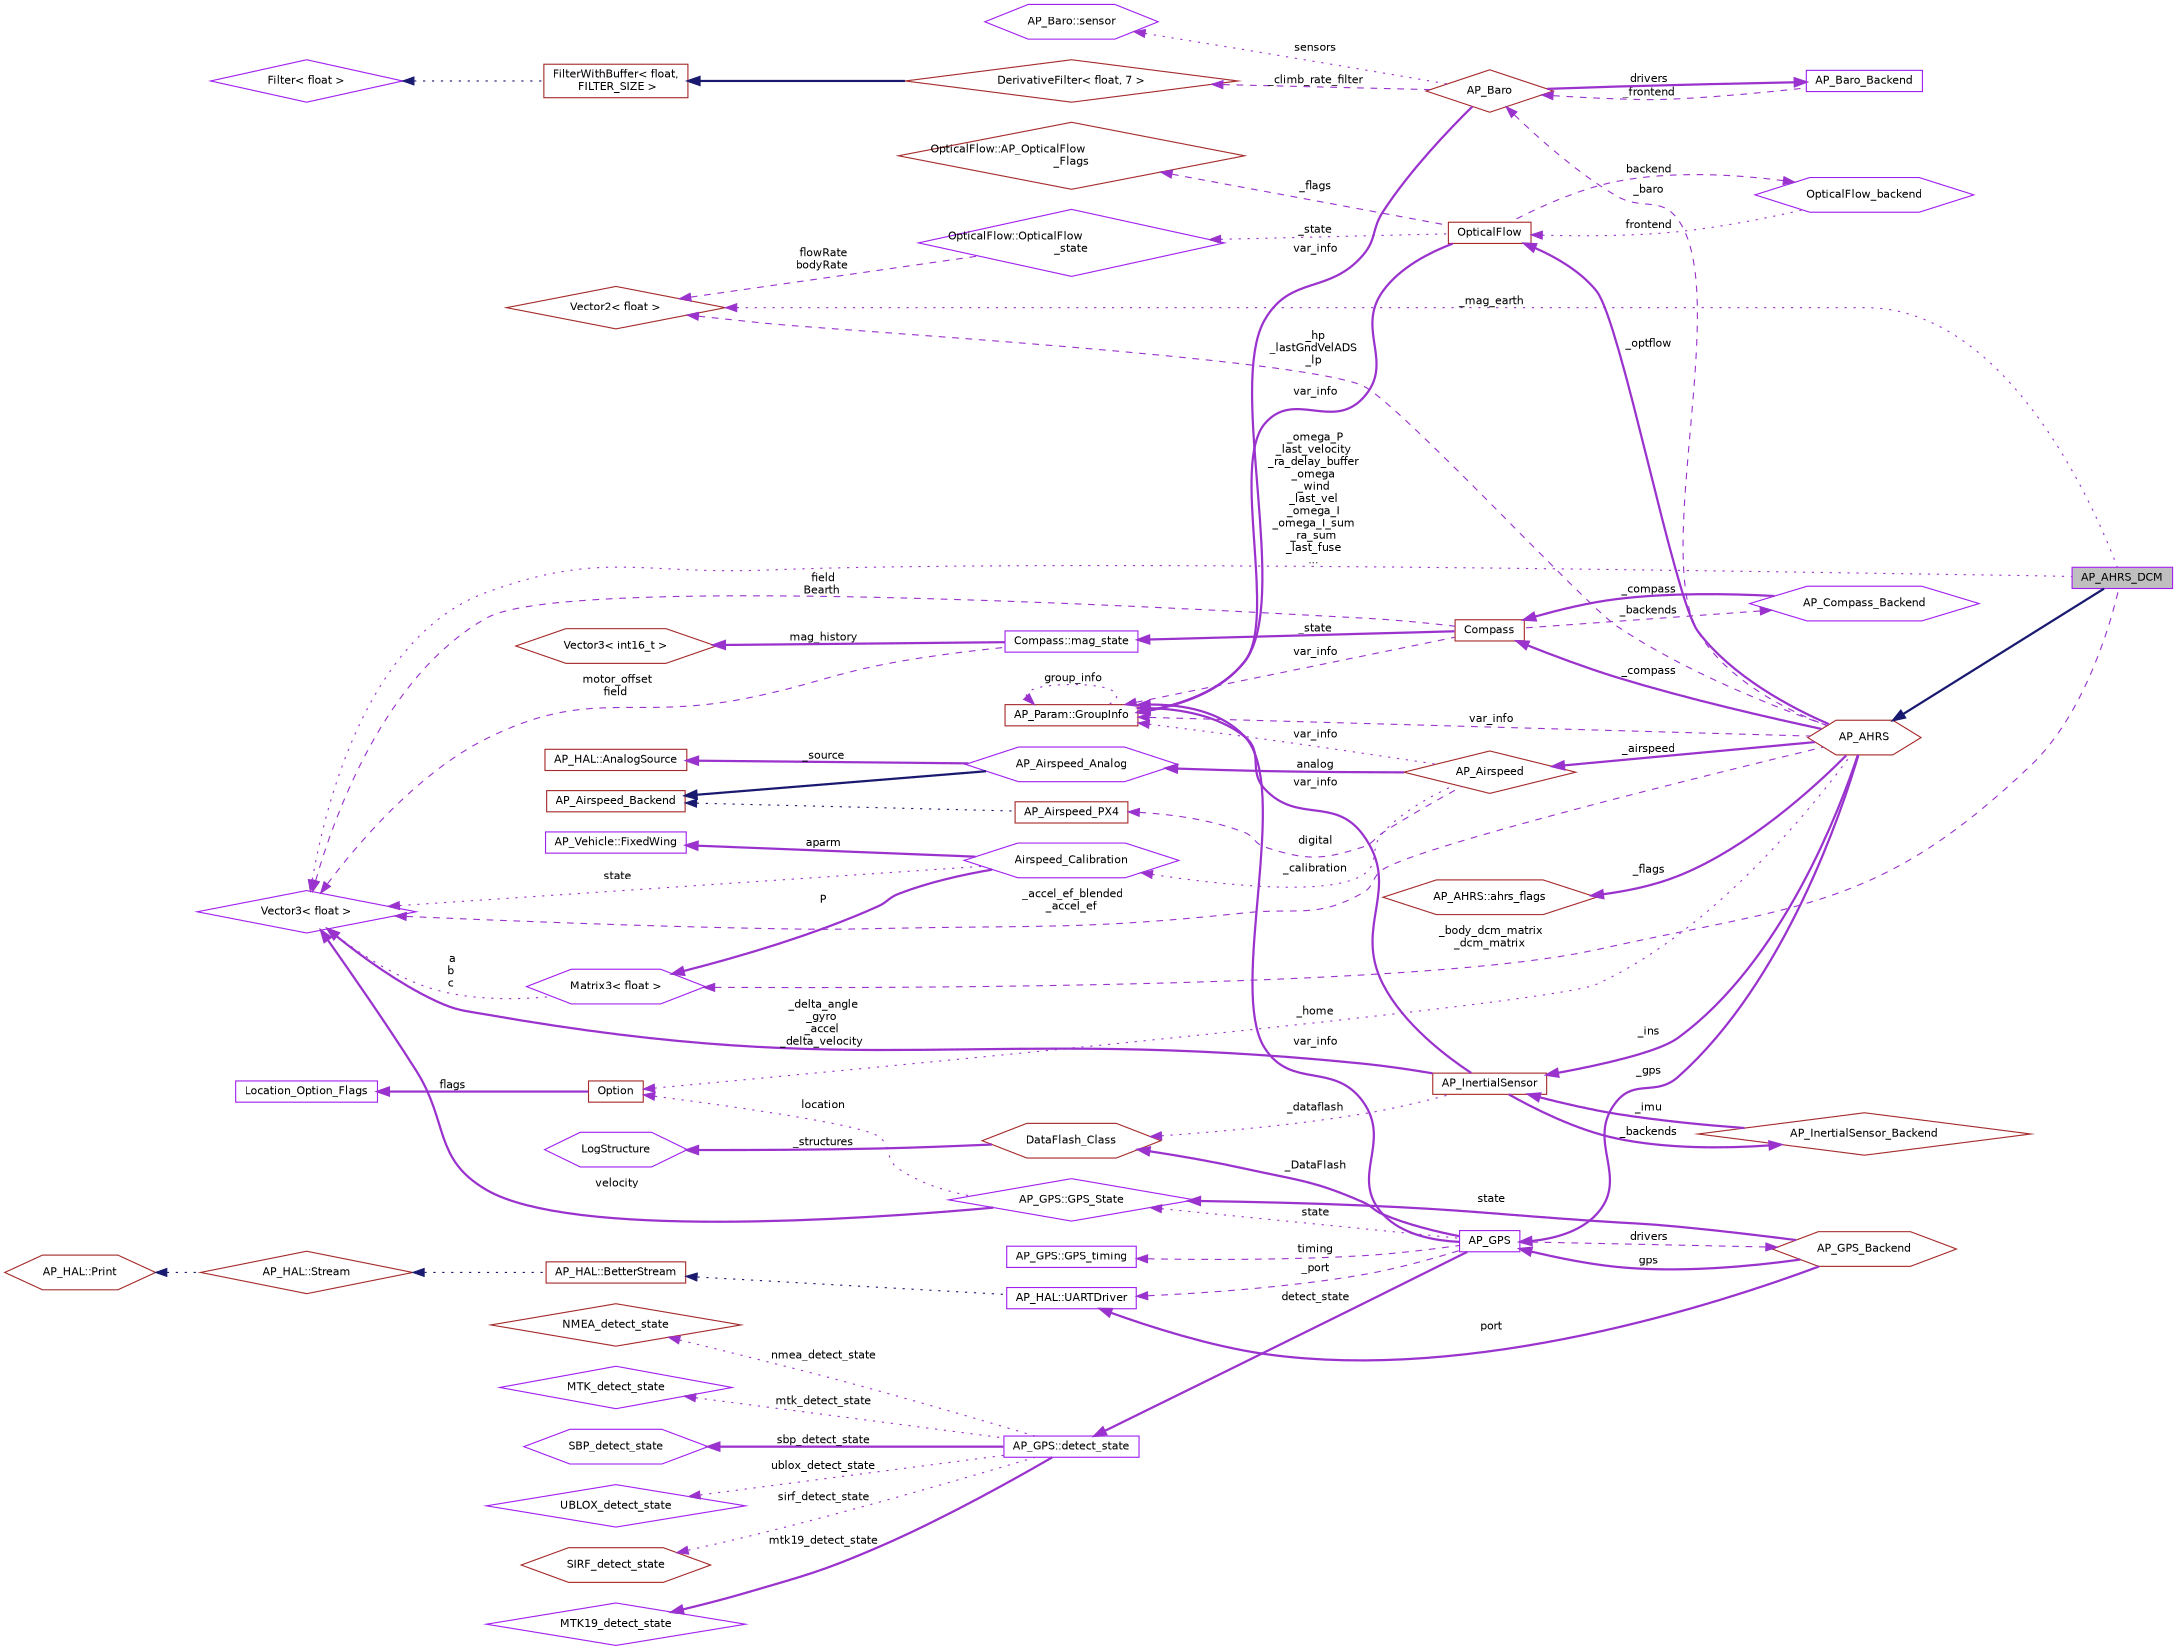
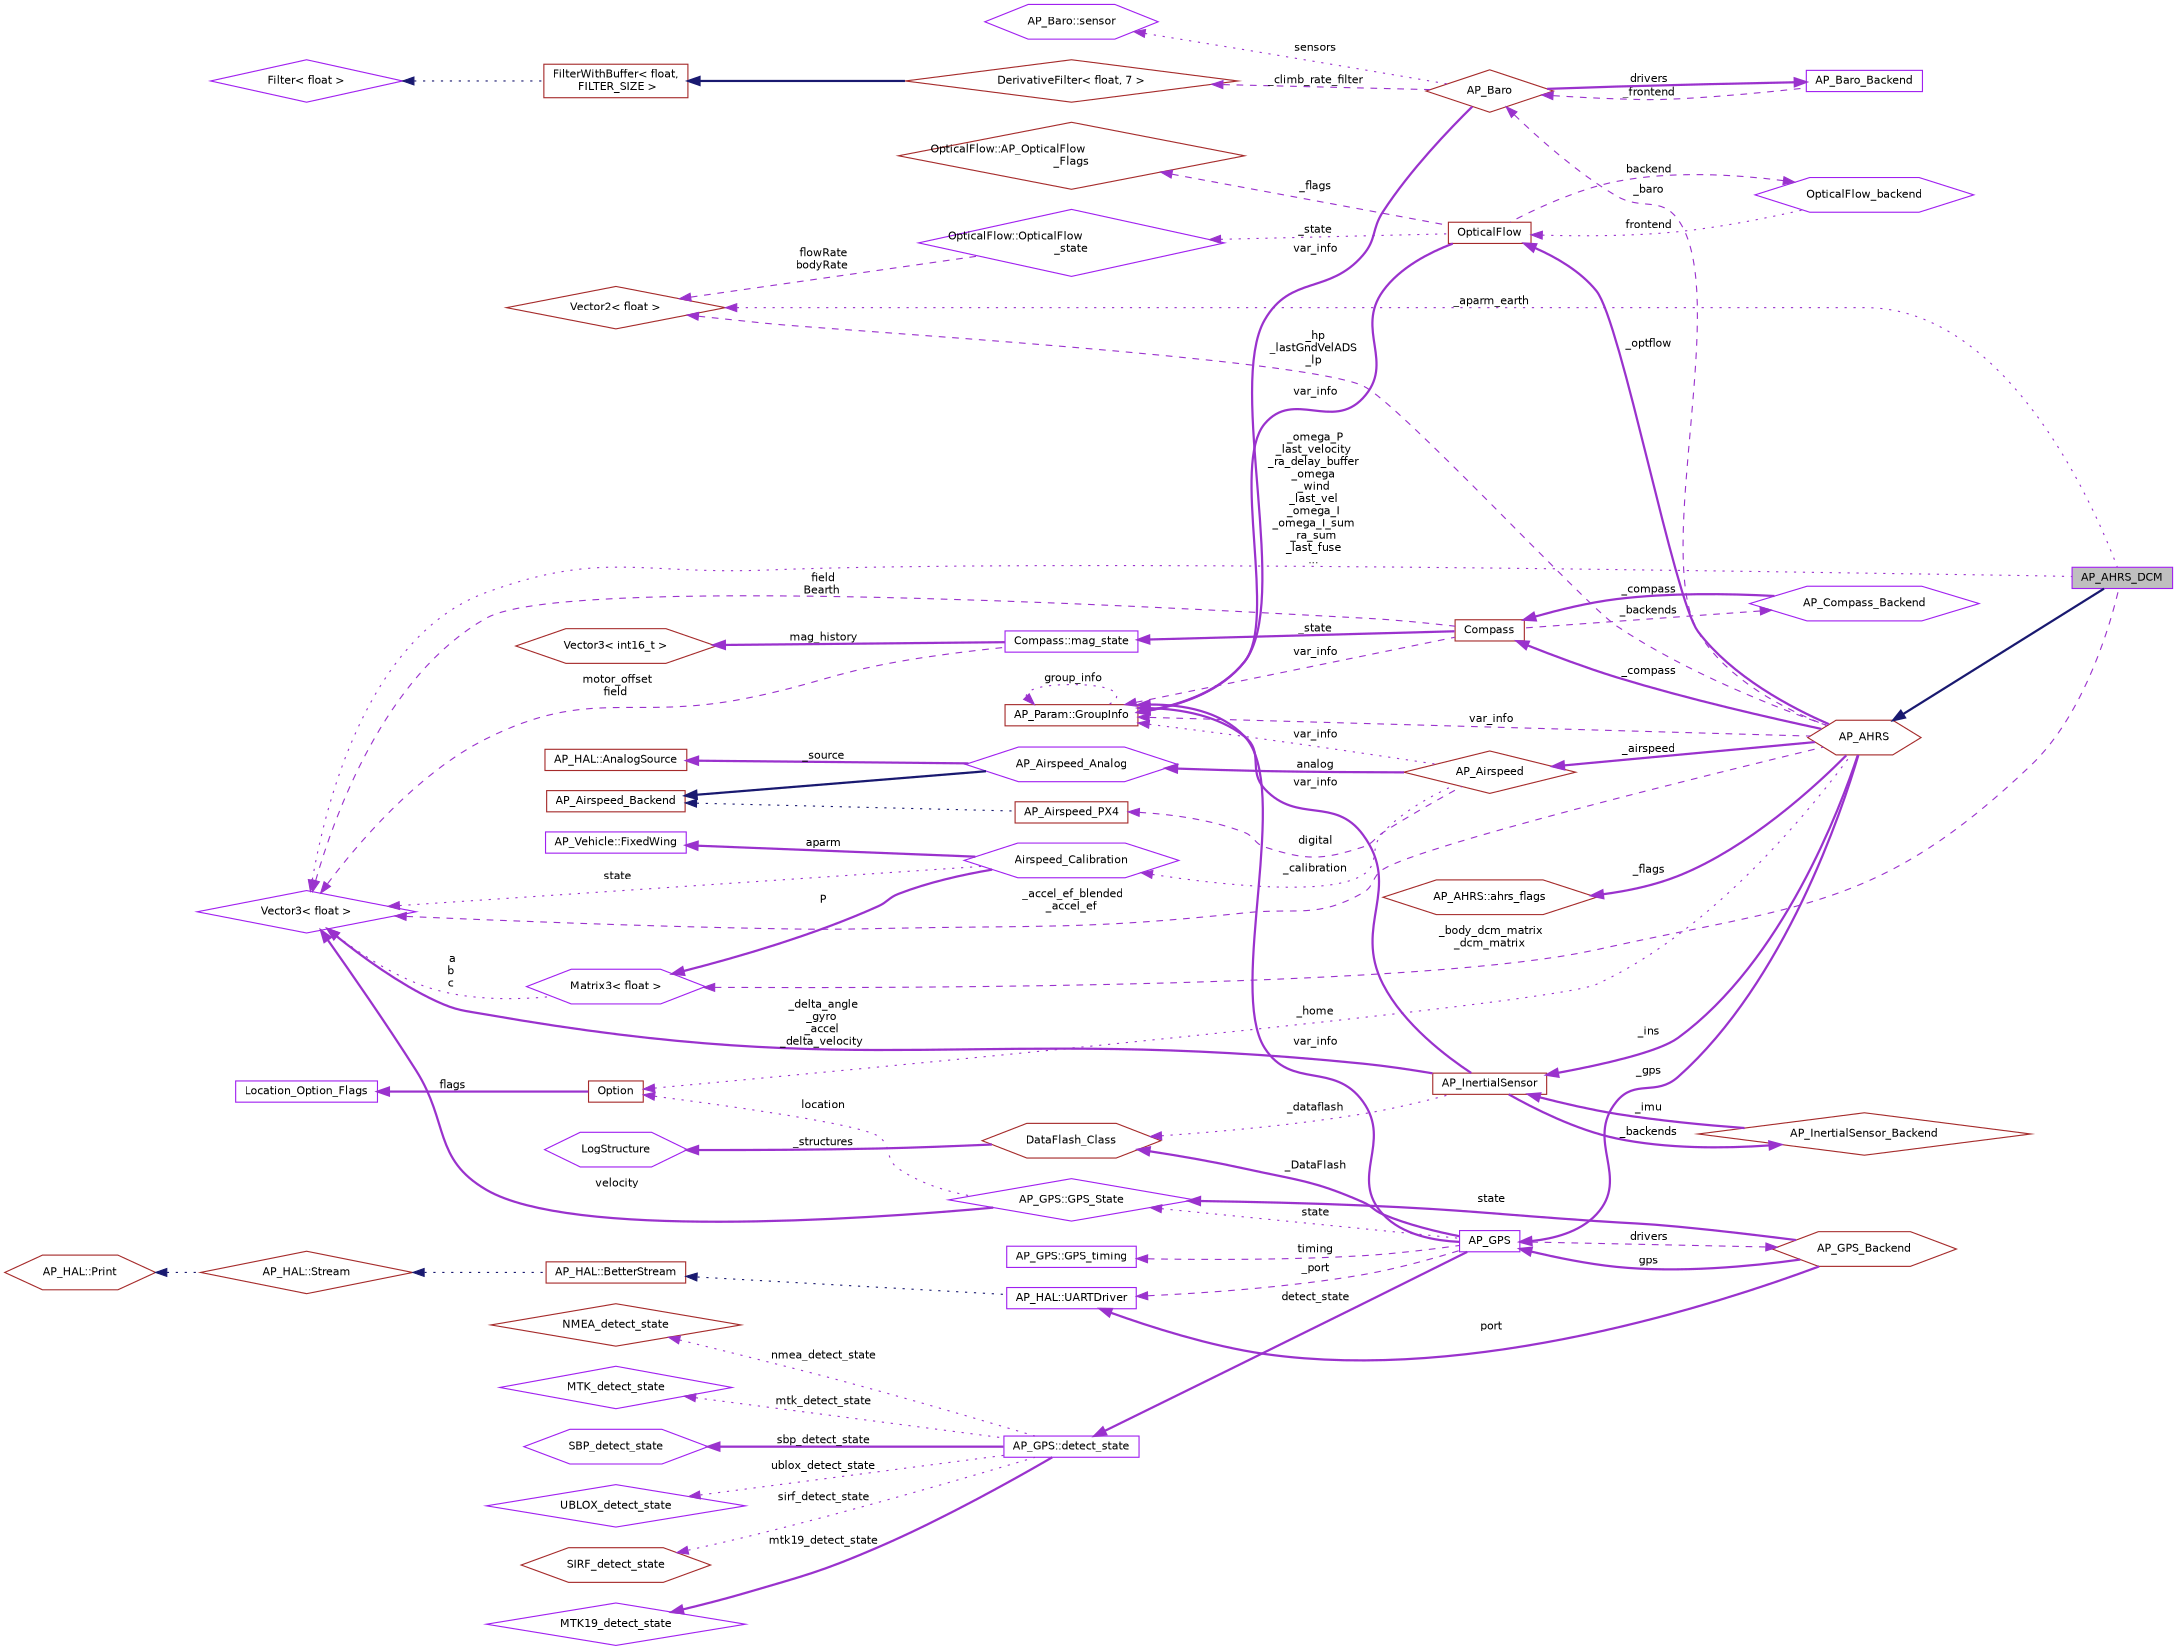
edge "AP_AHRS_DCM" -> "Vector2< float >": label " _mag_earth" -> " _aparm_earth"
